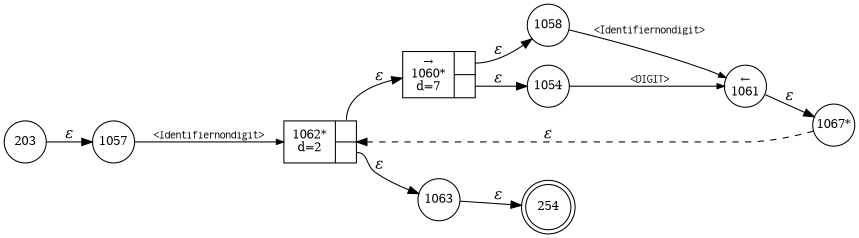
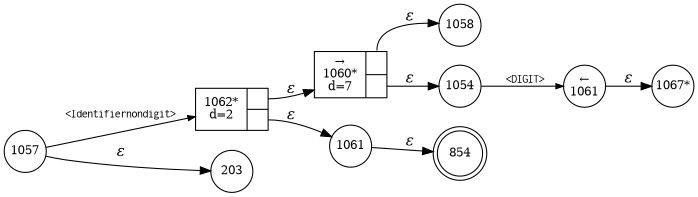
edge "1058" -> "← 1061": removed, label "<Identifiernondigit>"
edge "203" -> "1057": reversed
edge "1067*" -> "1062*": removed, label "ε"
node "1063": label "1063" -> "1061"
node "254": label "254" -> "854"
